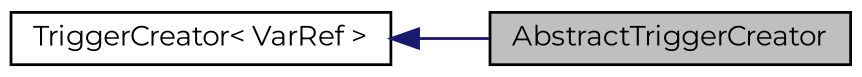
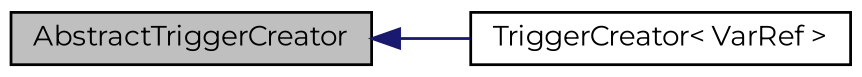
edge "AbstractTriggerCreator" -> "TriggerCreator< VarRef >": reversed
